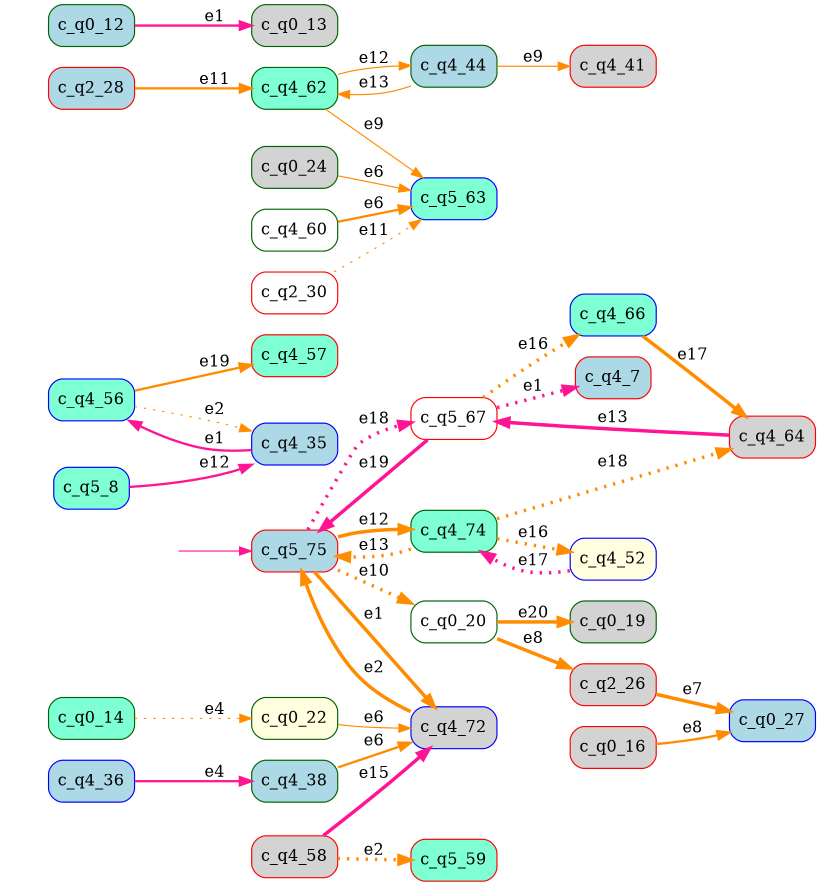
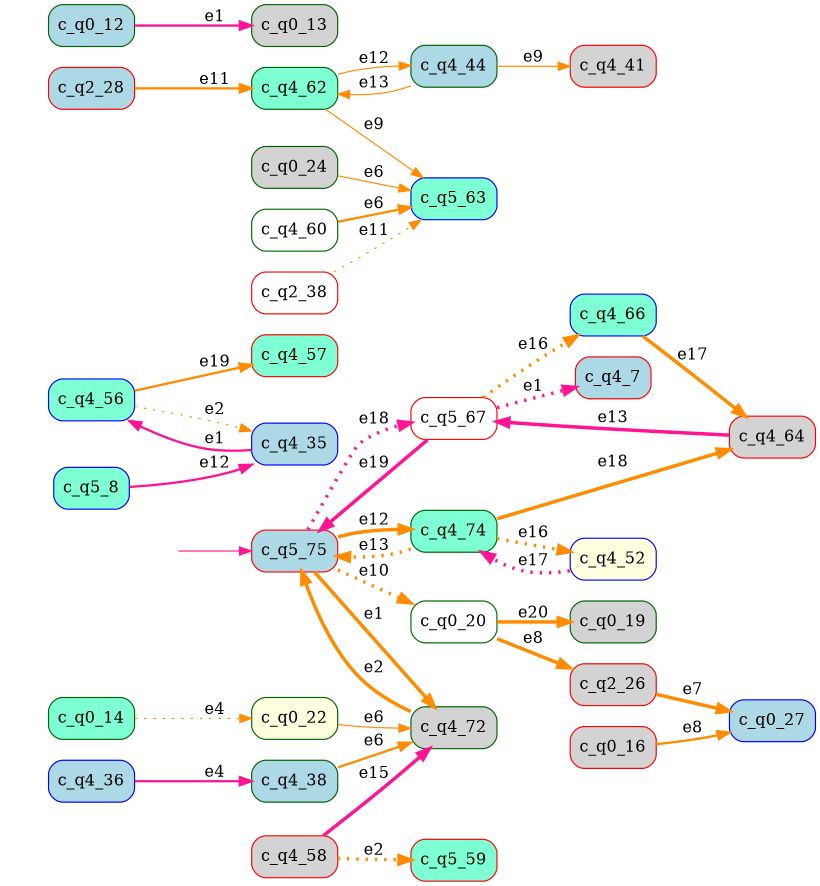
node "c_q2_30": label "c_q2_30" -> "c_q2_38"
edge "c_q4_74" -> "c_q4_64": style dotted -> bold
node "c_q4_72": color blue -> darkgreen
